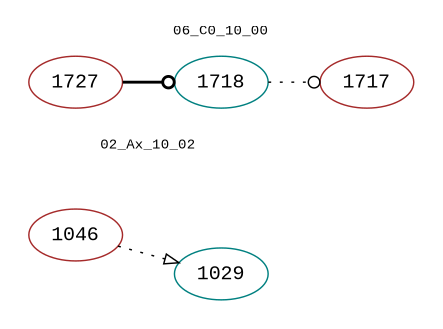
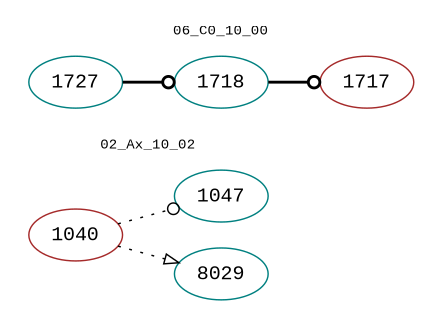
node "1727": color brown -> teal
edge "1718" -> "1717": style dotted -> bold
node "1047": added
node "1046": label "1046" -> "1040"
node "1029": label "1029" -> "8029"
